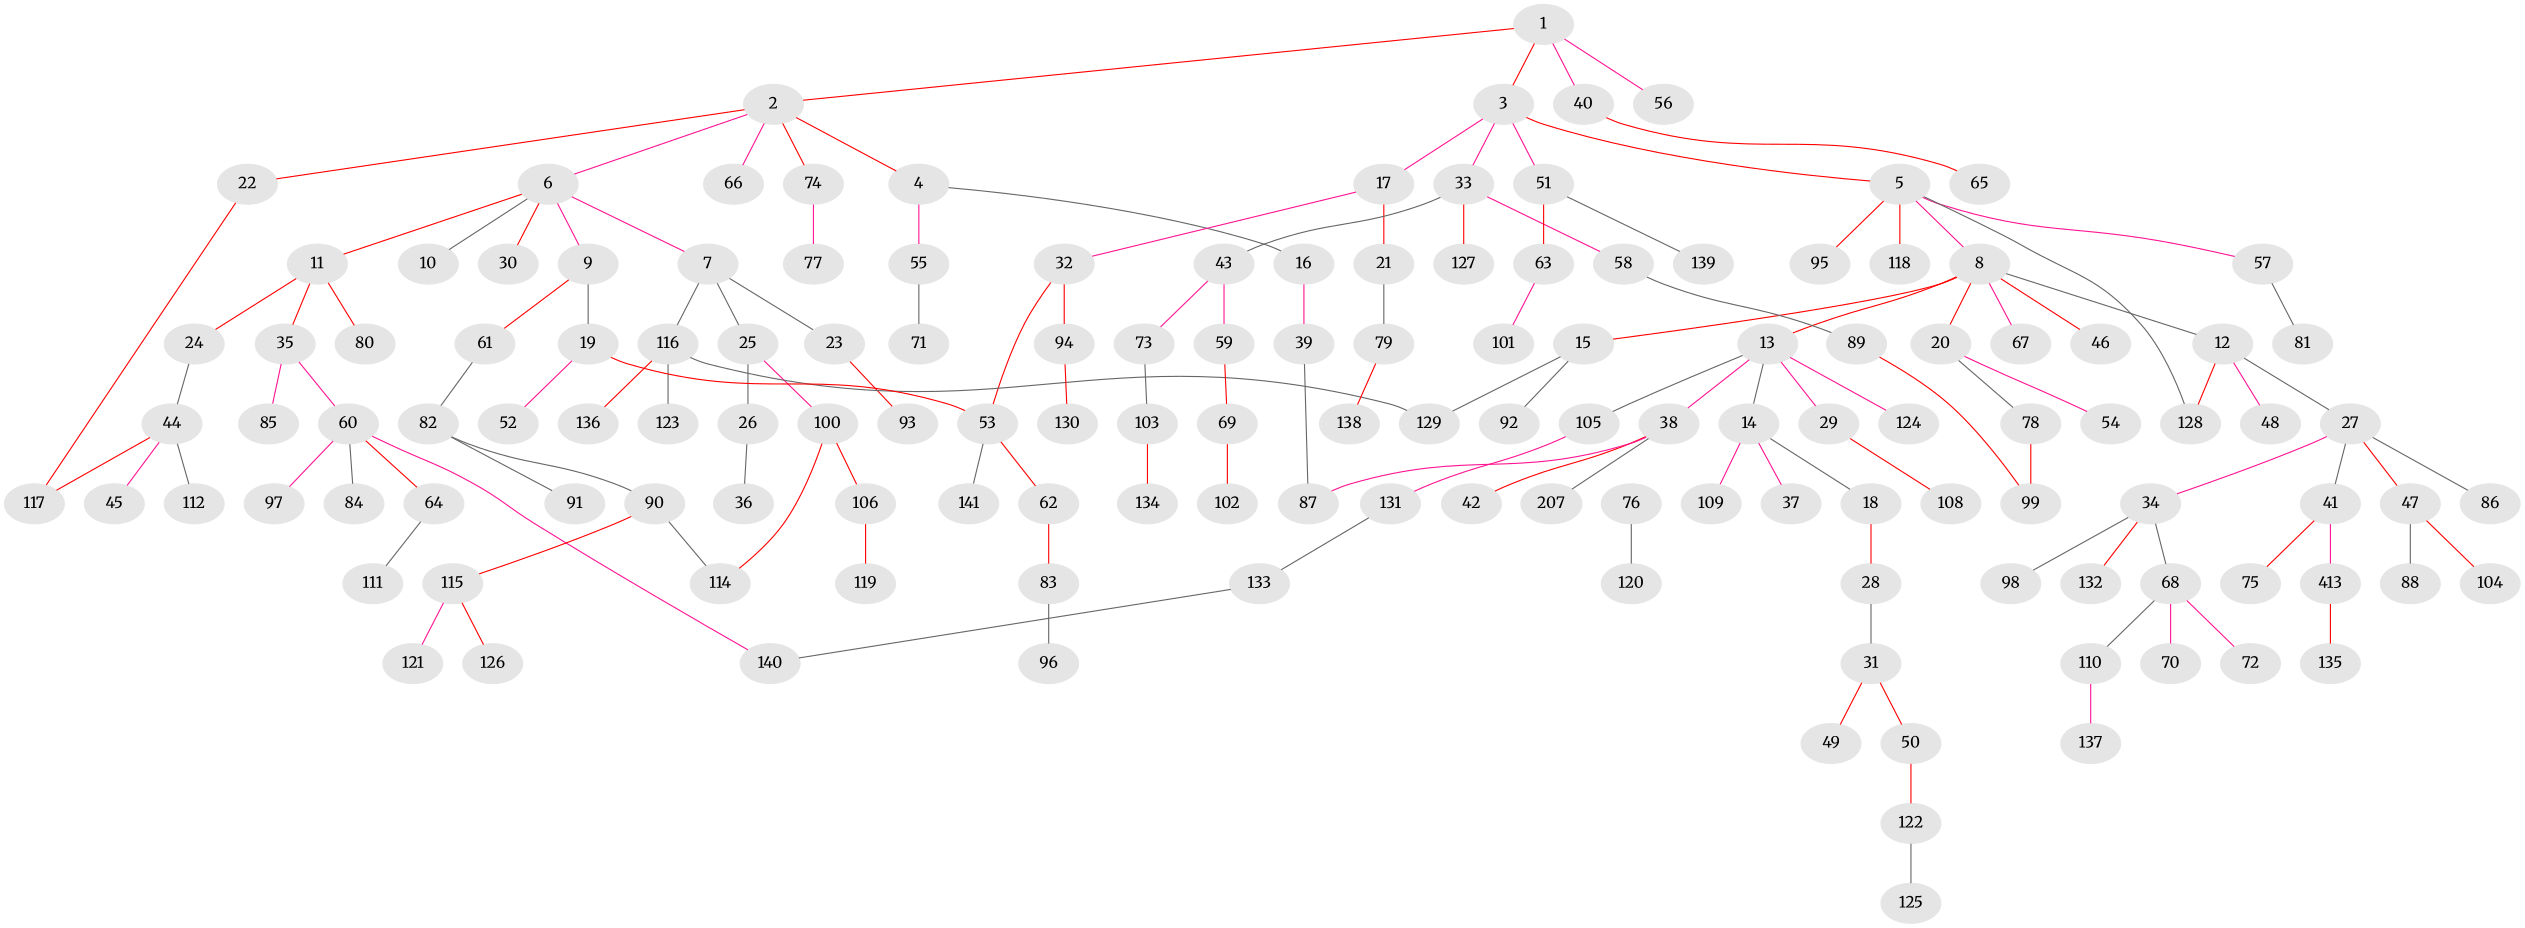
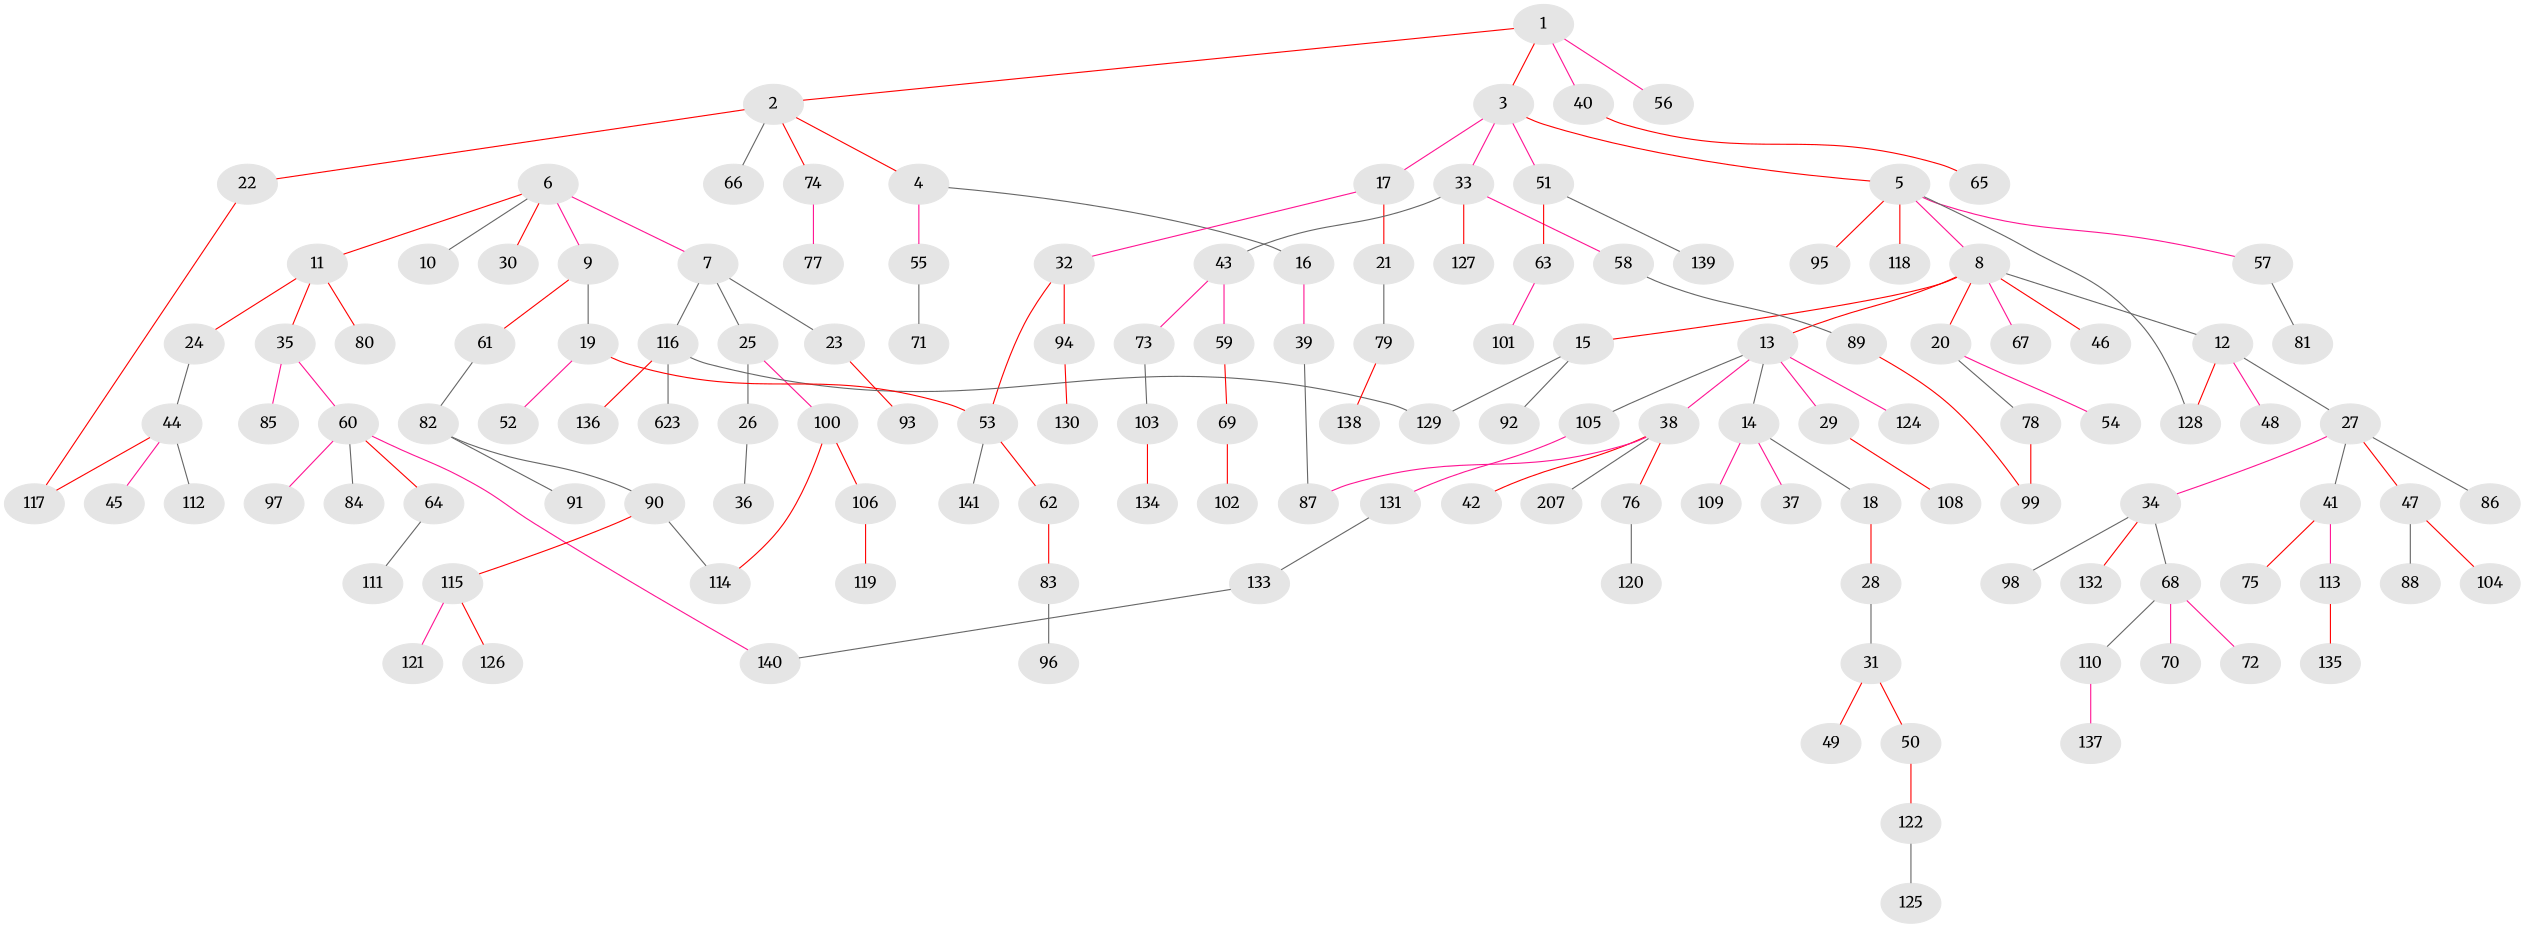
edge "2" -- "6": removed
edge "2" -- "66": color deeppink -> gray40
node "123": label "123" -> "623"
edge "38" -- "76": added
node "413": label "413" -> "113"
